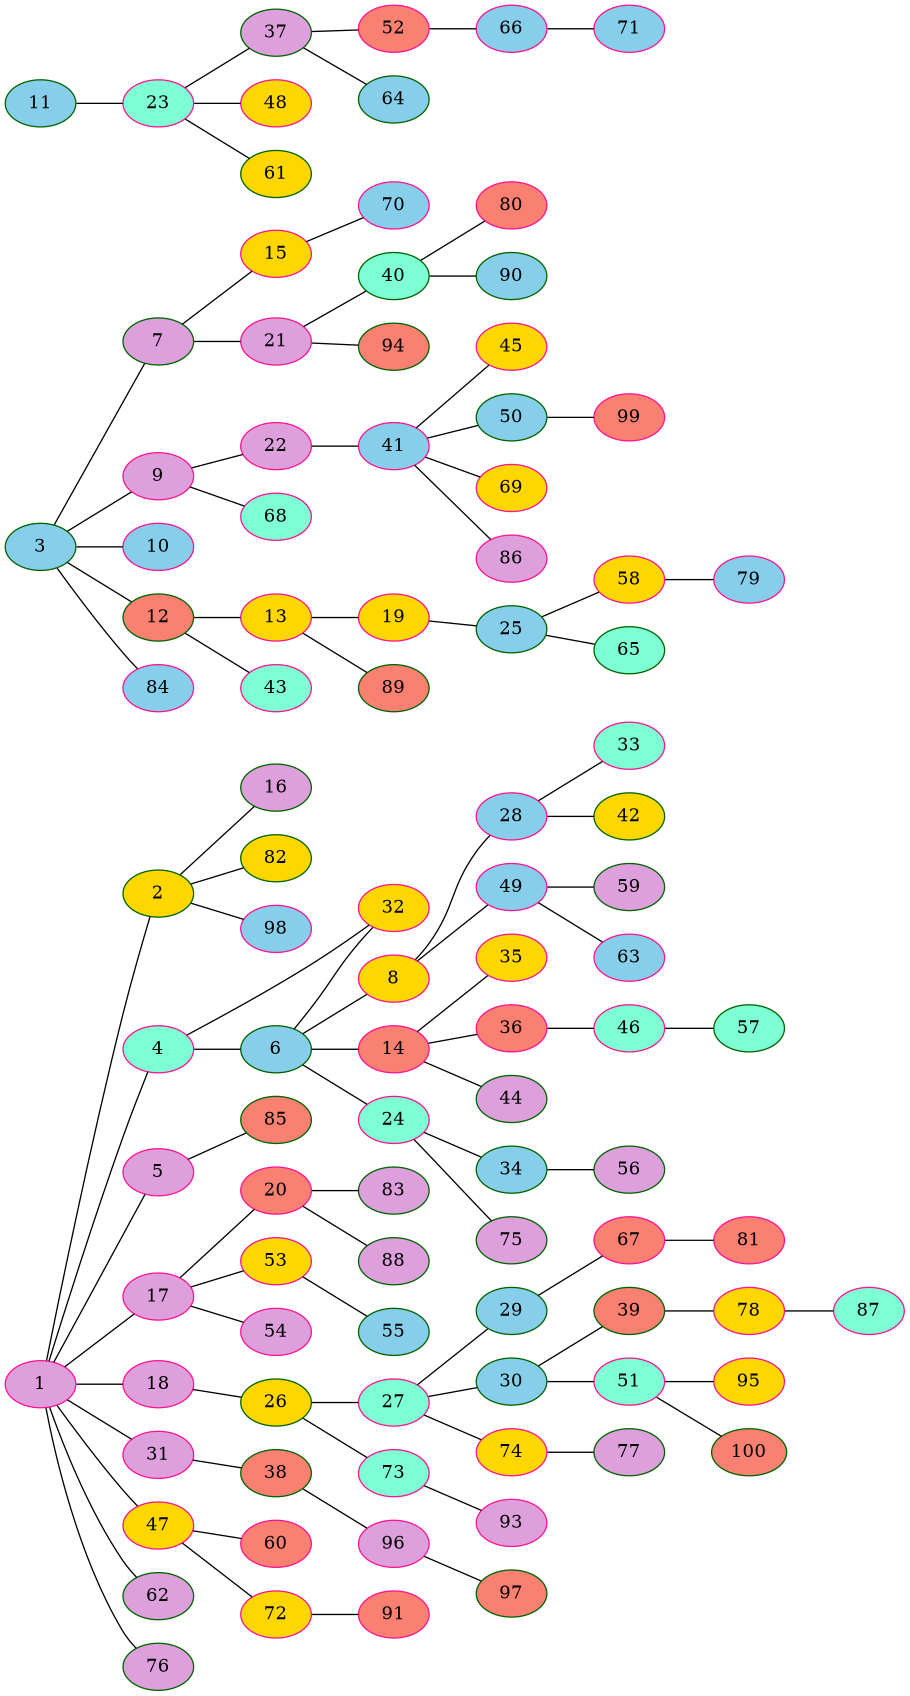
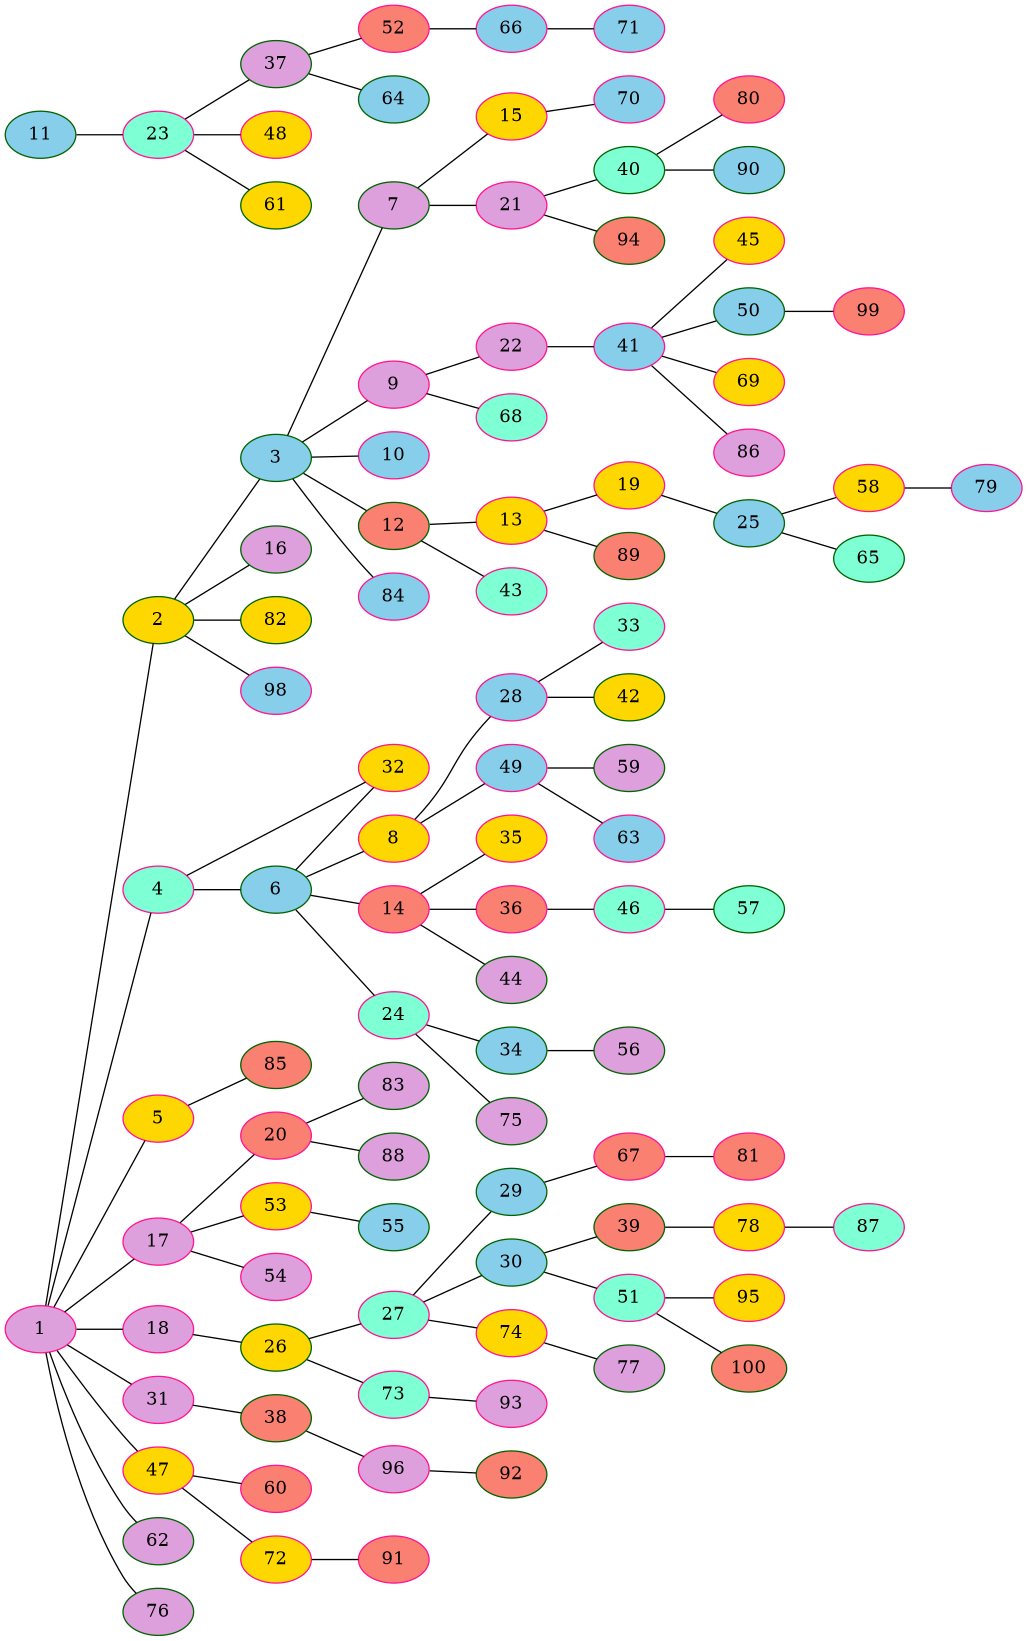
edge "3" -- "2": added
node "5": fillcolor plum -> gold
node "97": label "97" -> "92"
